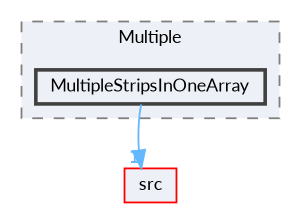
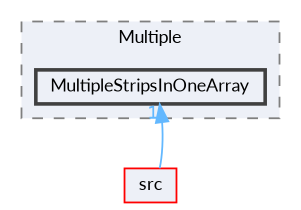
edge "MultipleStripsInOneArray" -> "src": reversed
